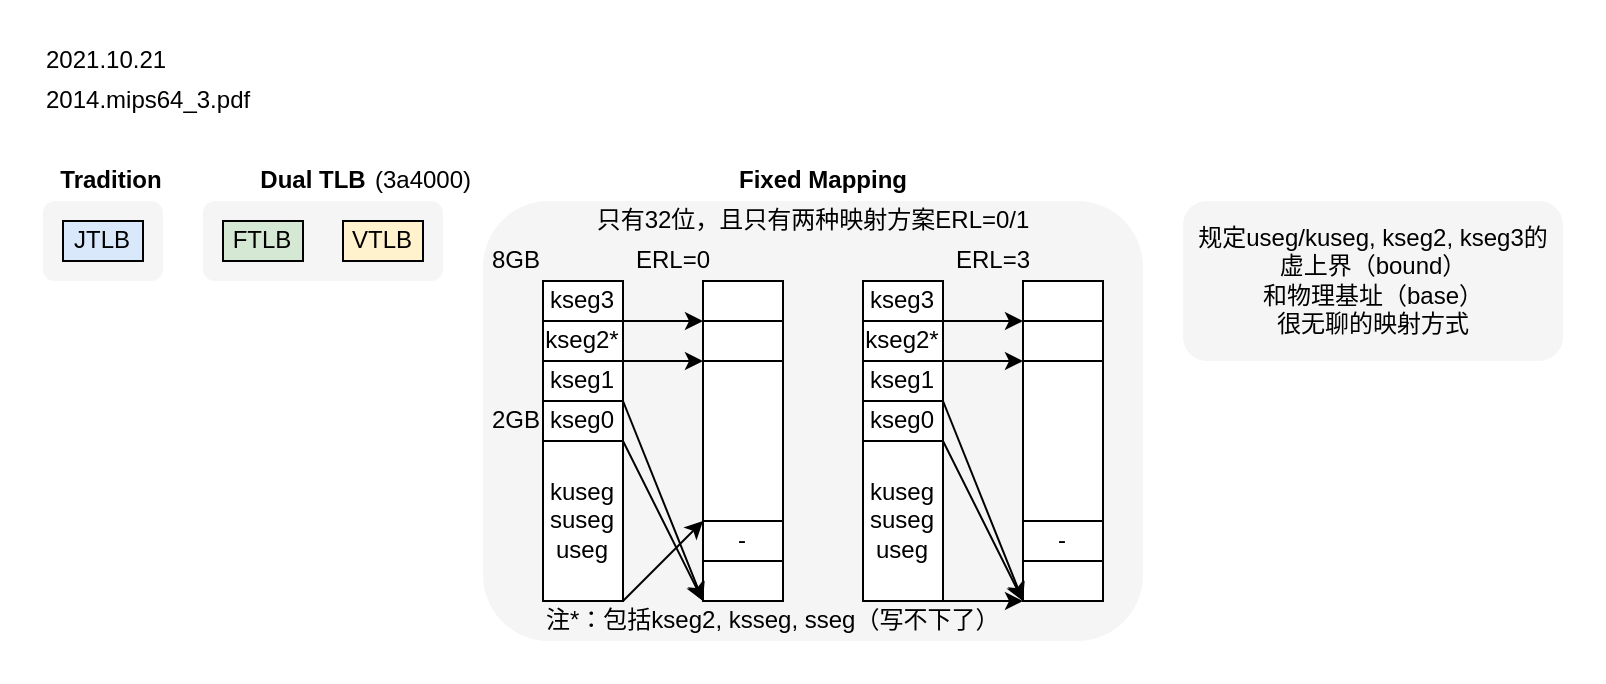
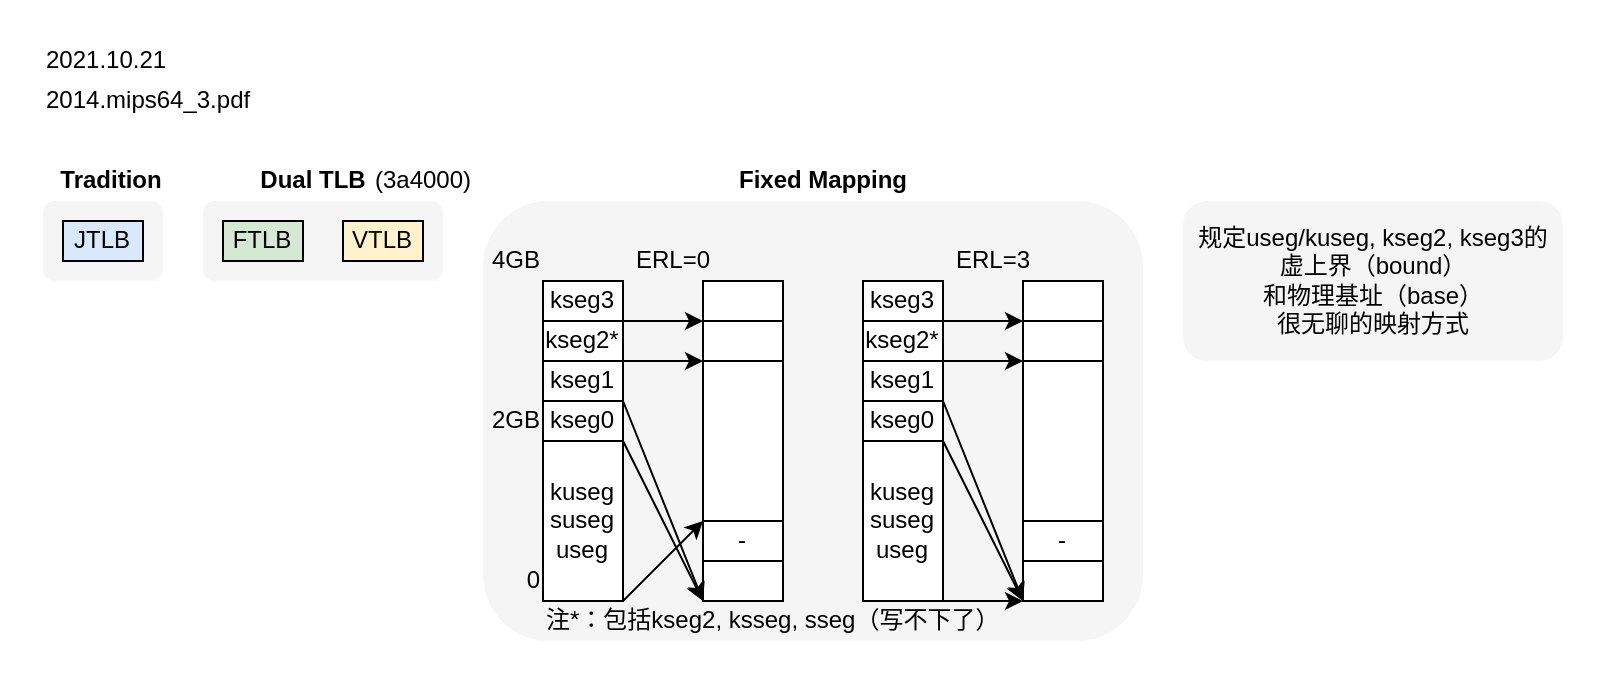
node "只有32位，且只有两种映射方案ERL=0/1": removed
node "8GB": label "8GB" -> "4GB"
node "0": added
